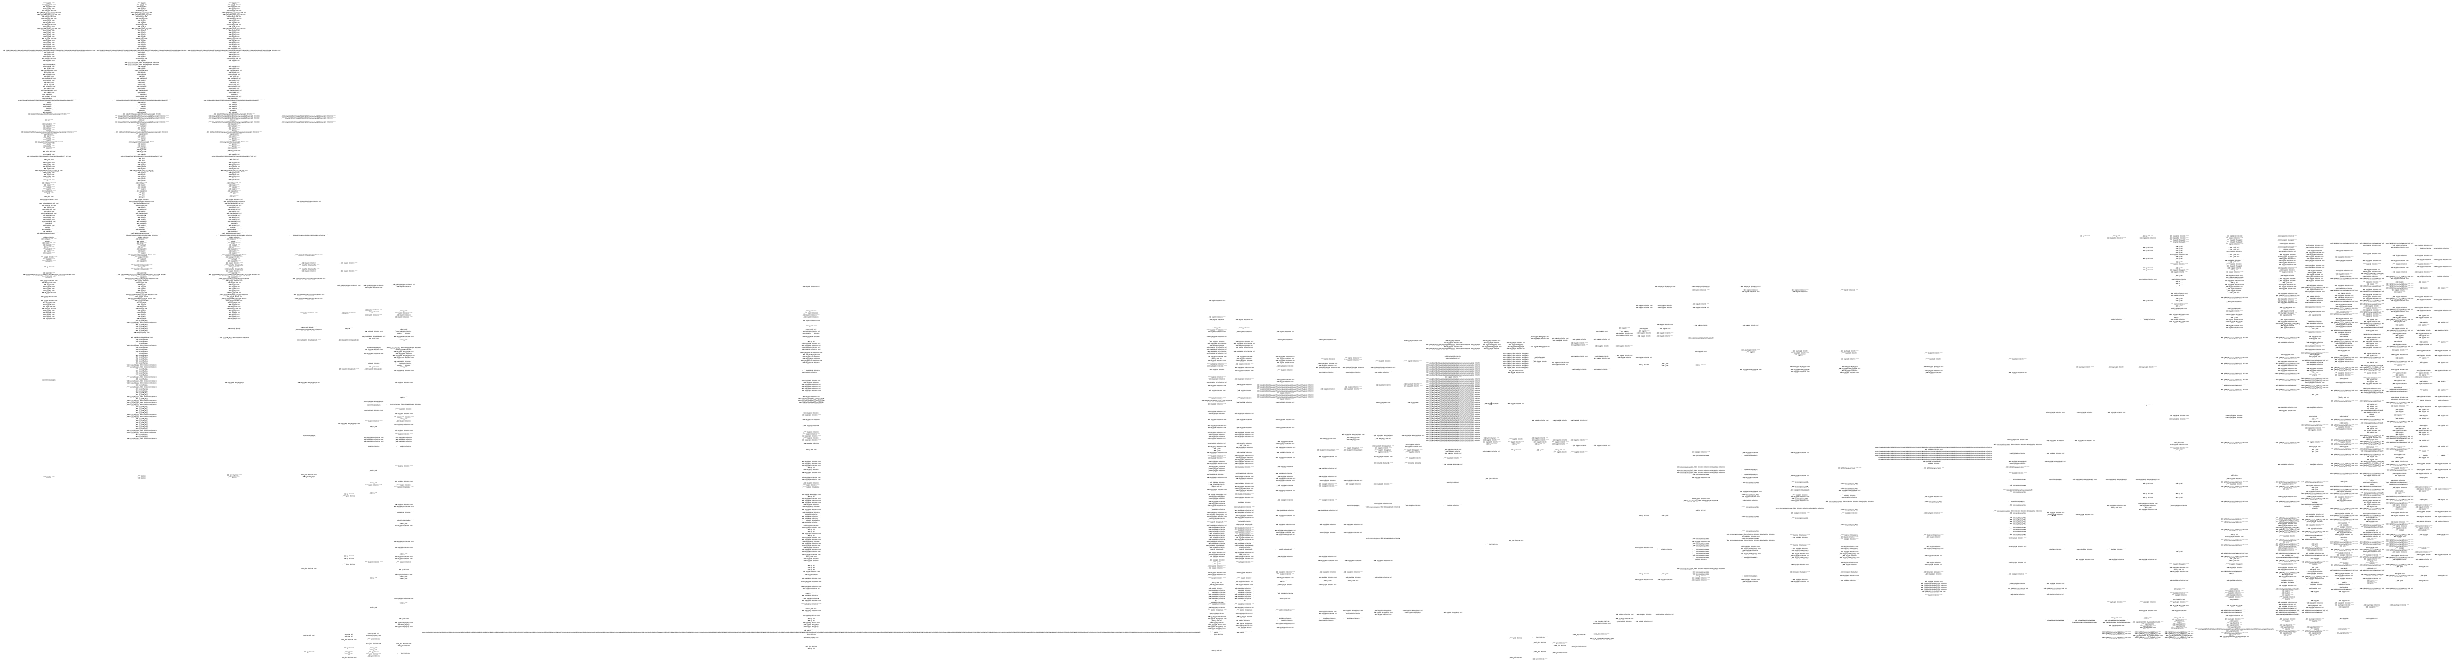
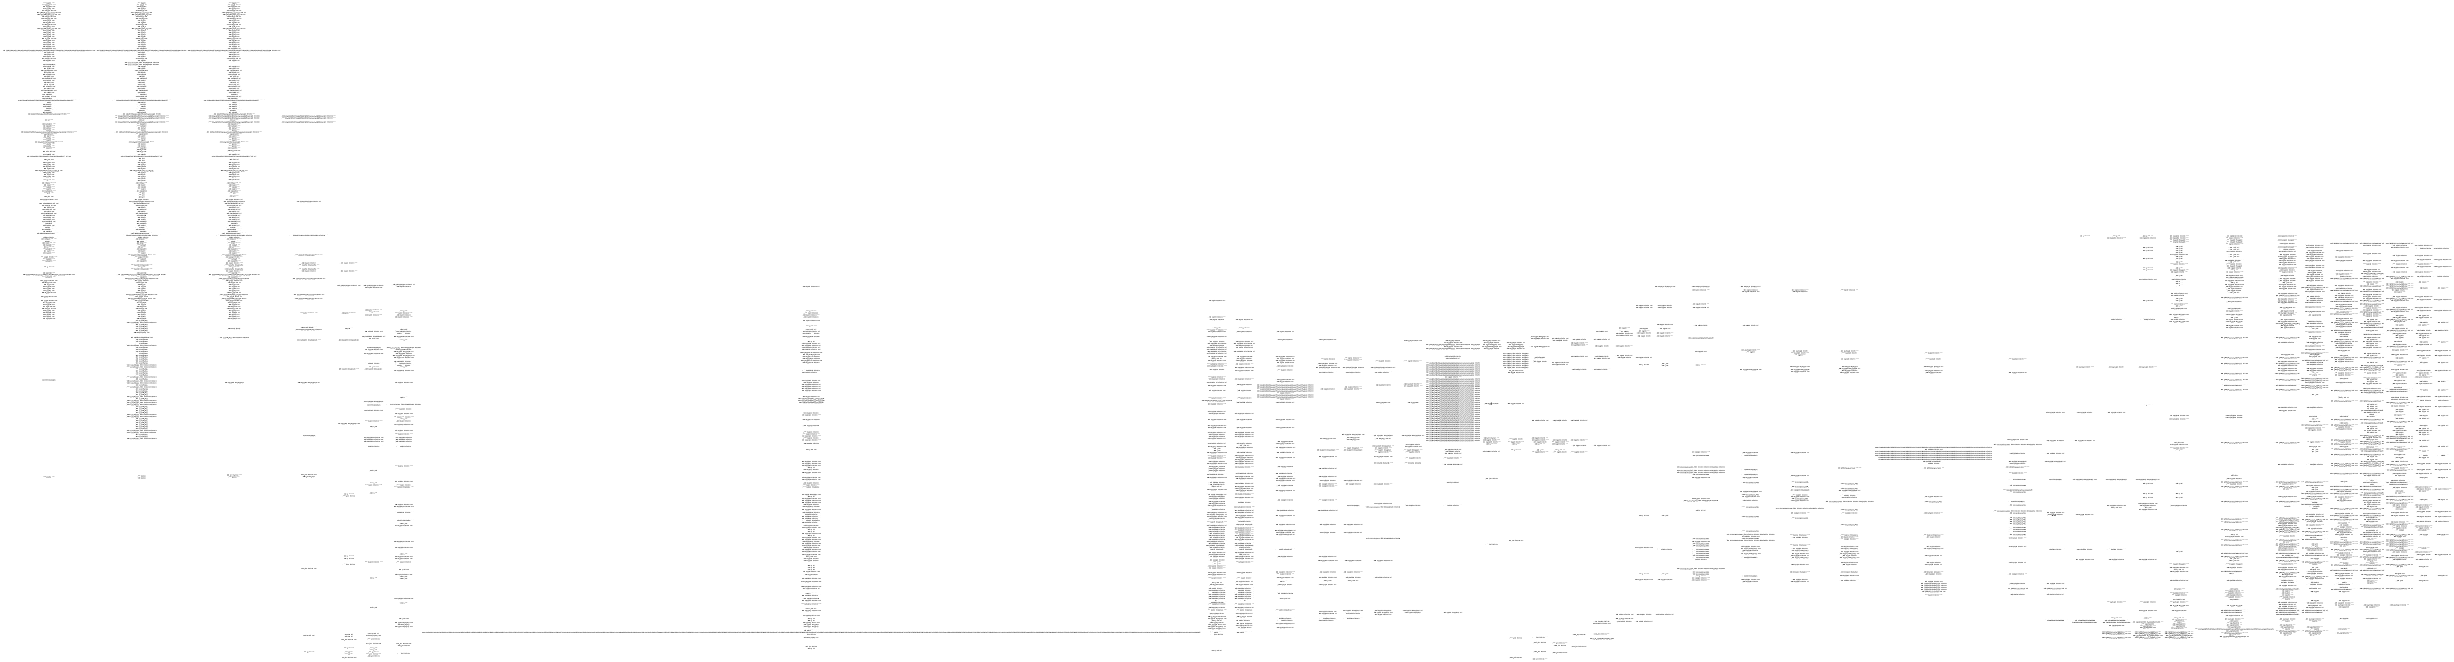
node "CE0x3f2eee0": added
